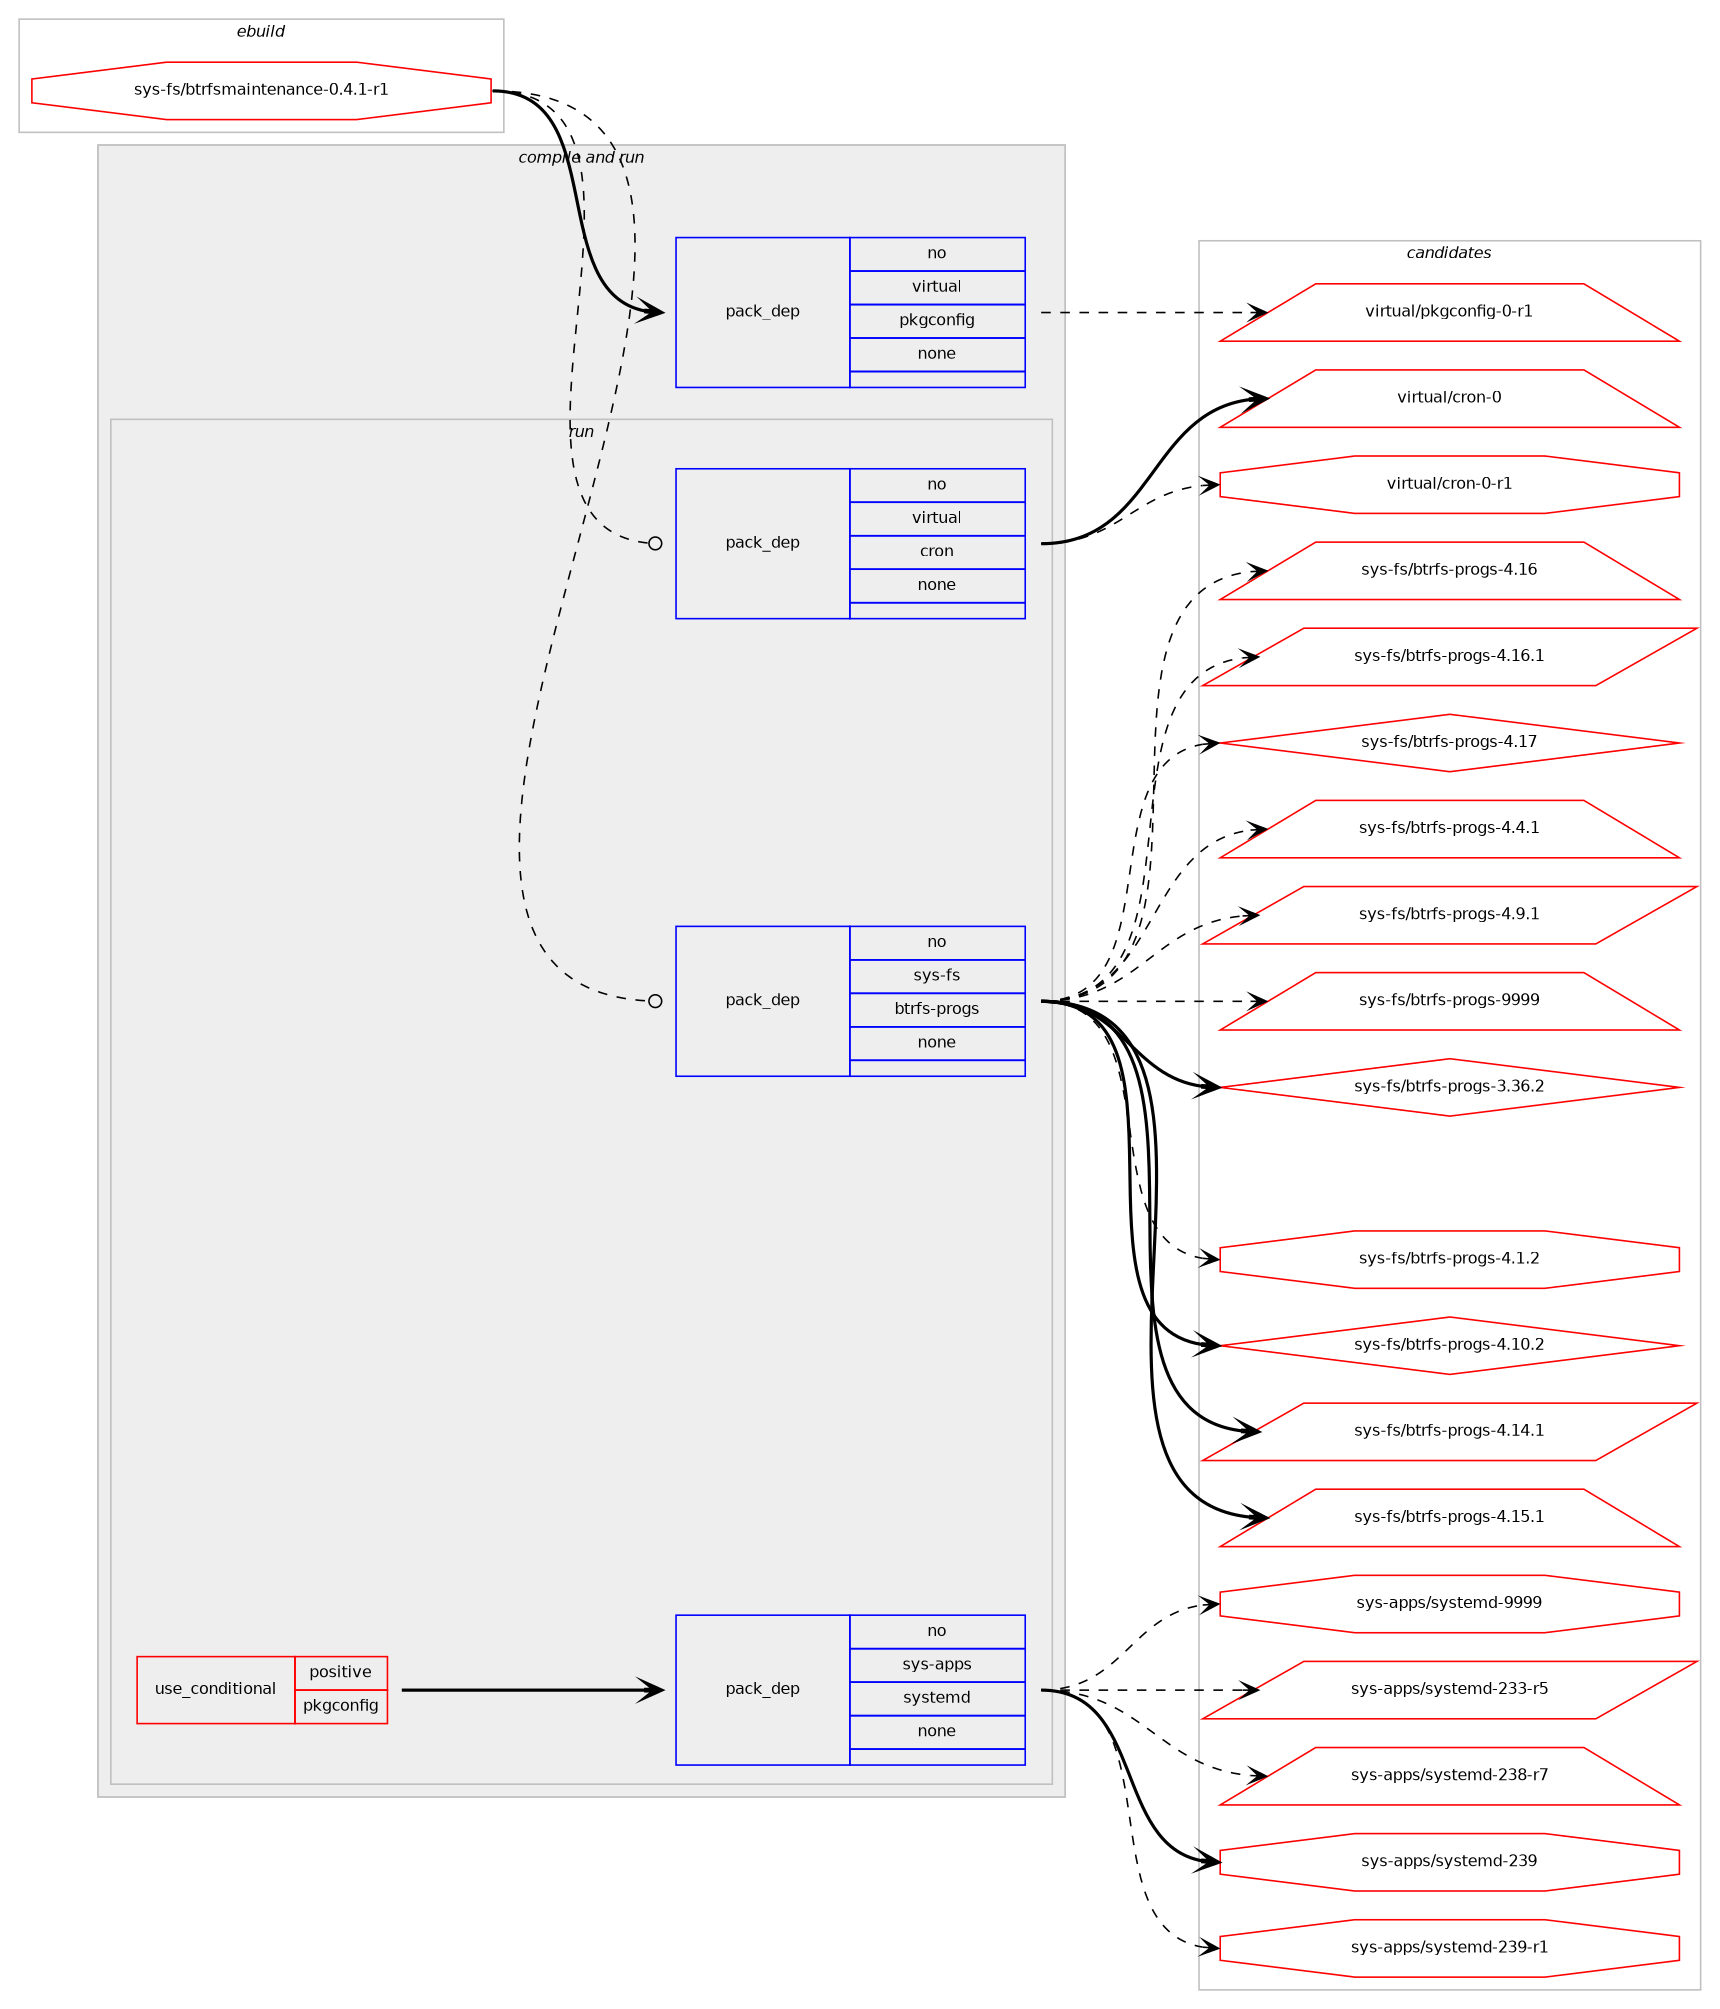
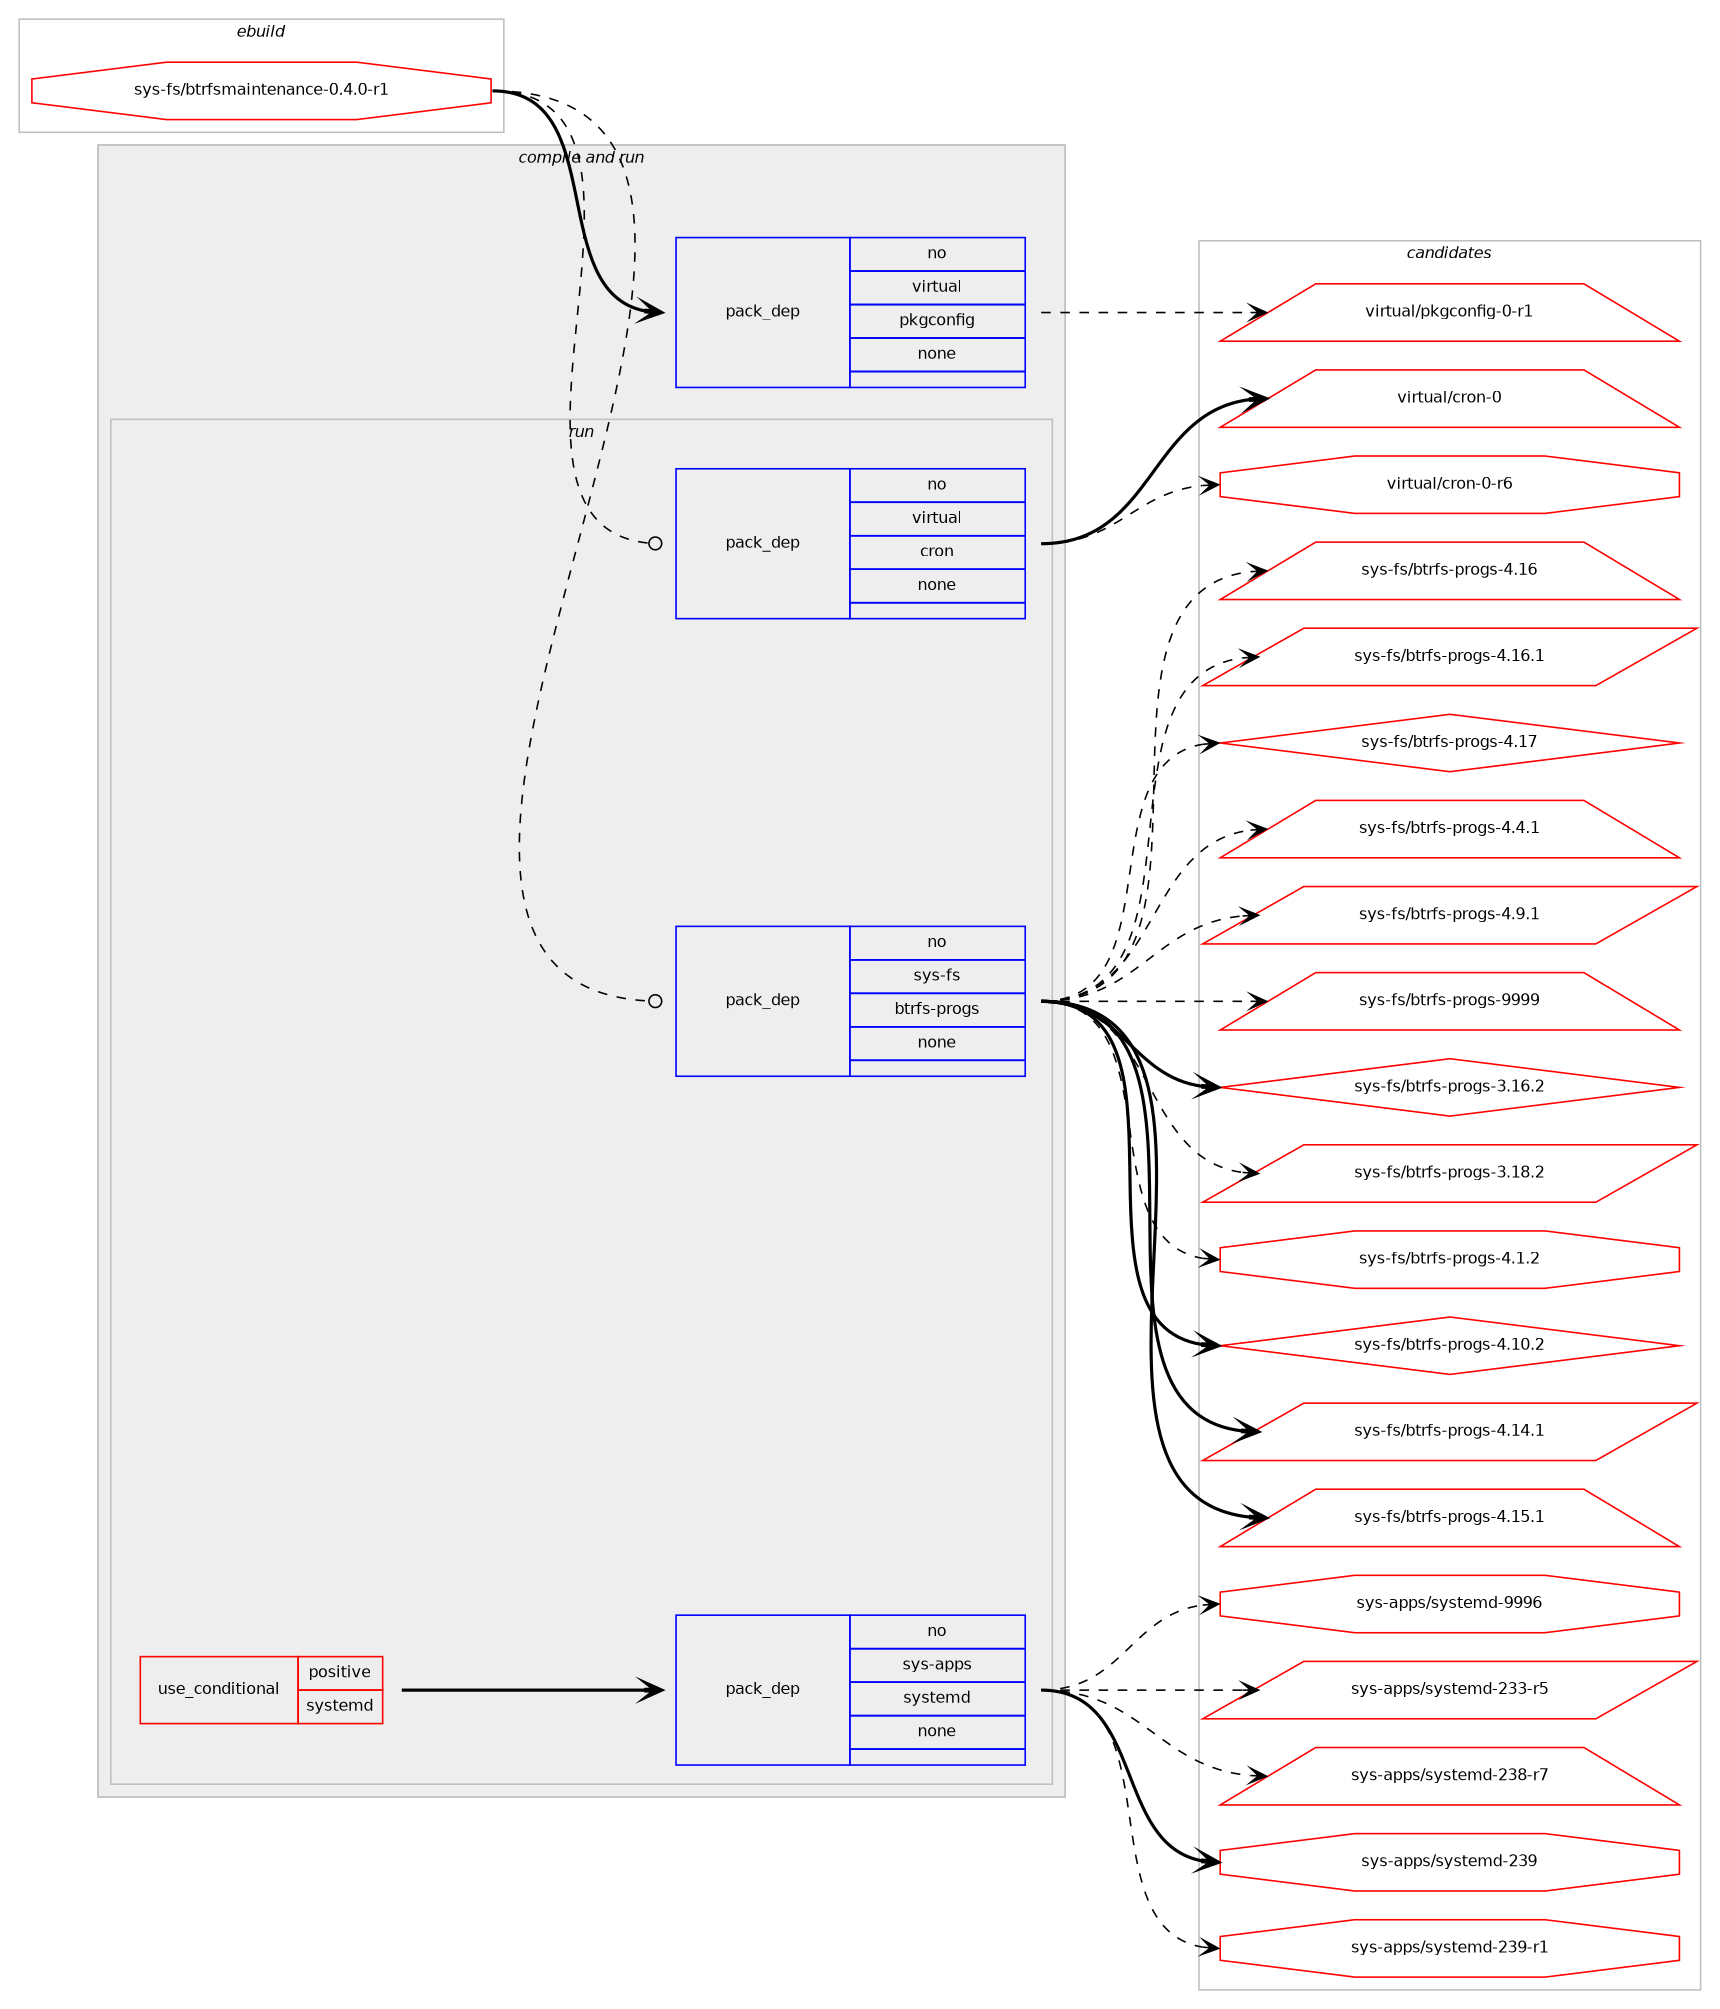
node "sys-fs/btrfsmaintenance-0.4.1-r1": label "sys-fs/btrfsmaintenance-0.4.1-r1" -> "sys-fs/btrfsmaintenance-0.4.0-r1"
node "virtual/cron-0-r1": label "virtual/cron-0-r1" -> "virtual/cron-0-r6"
node "sys-fs/btrfs-progs-3.36.2": label "sys-fs/btrfs-progs-3.36.2" -> "sys-fs/btrfs-progs-3.16.2"
node "sys-fs/btrfs-progs-3.18.2": added
node "sys-apps/systemd-9999": label "sys-apps/systemd-9999" -> "sys-apps/systemd-9996"
node "use_conditional": text "pkgconfig" -> "systemd"
